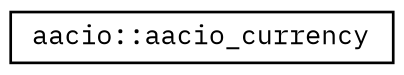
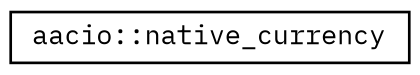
node "aacio::aacio_currency": label "aacio::aacio_currency" -> "aacio::native_currency"
